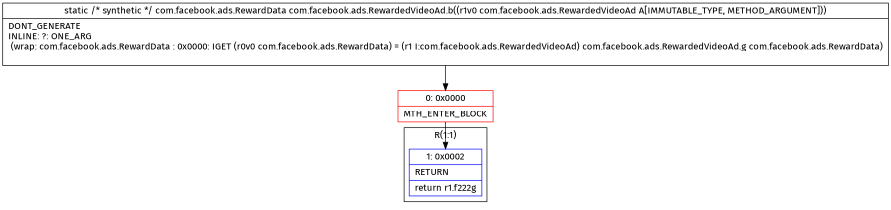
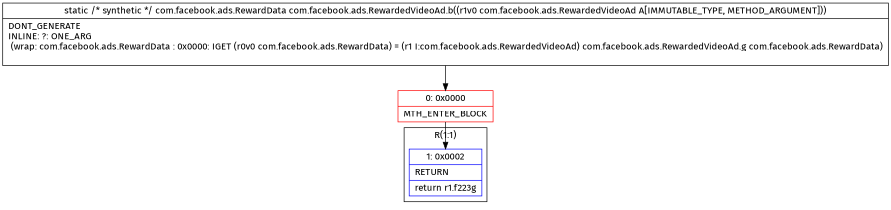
node "1: 0x0002": text "return r1.f222g" -> "return r1.f223g"
